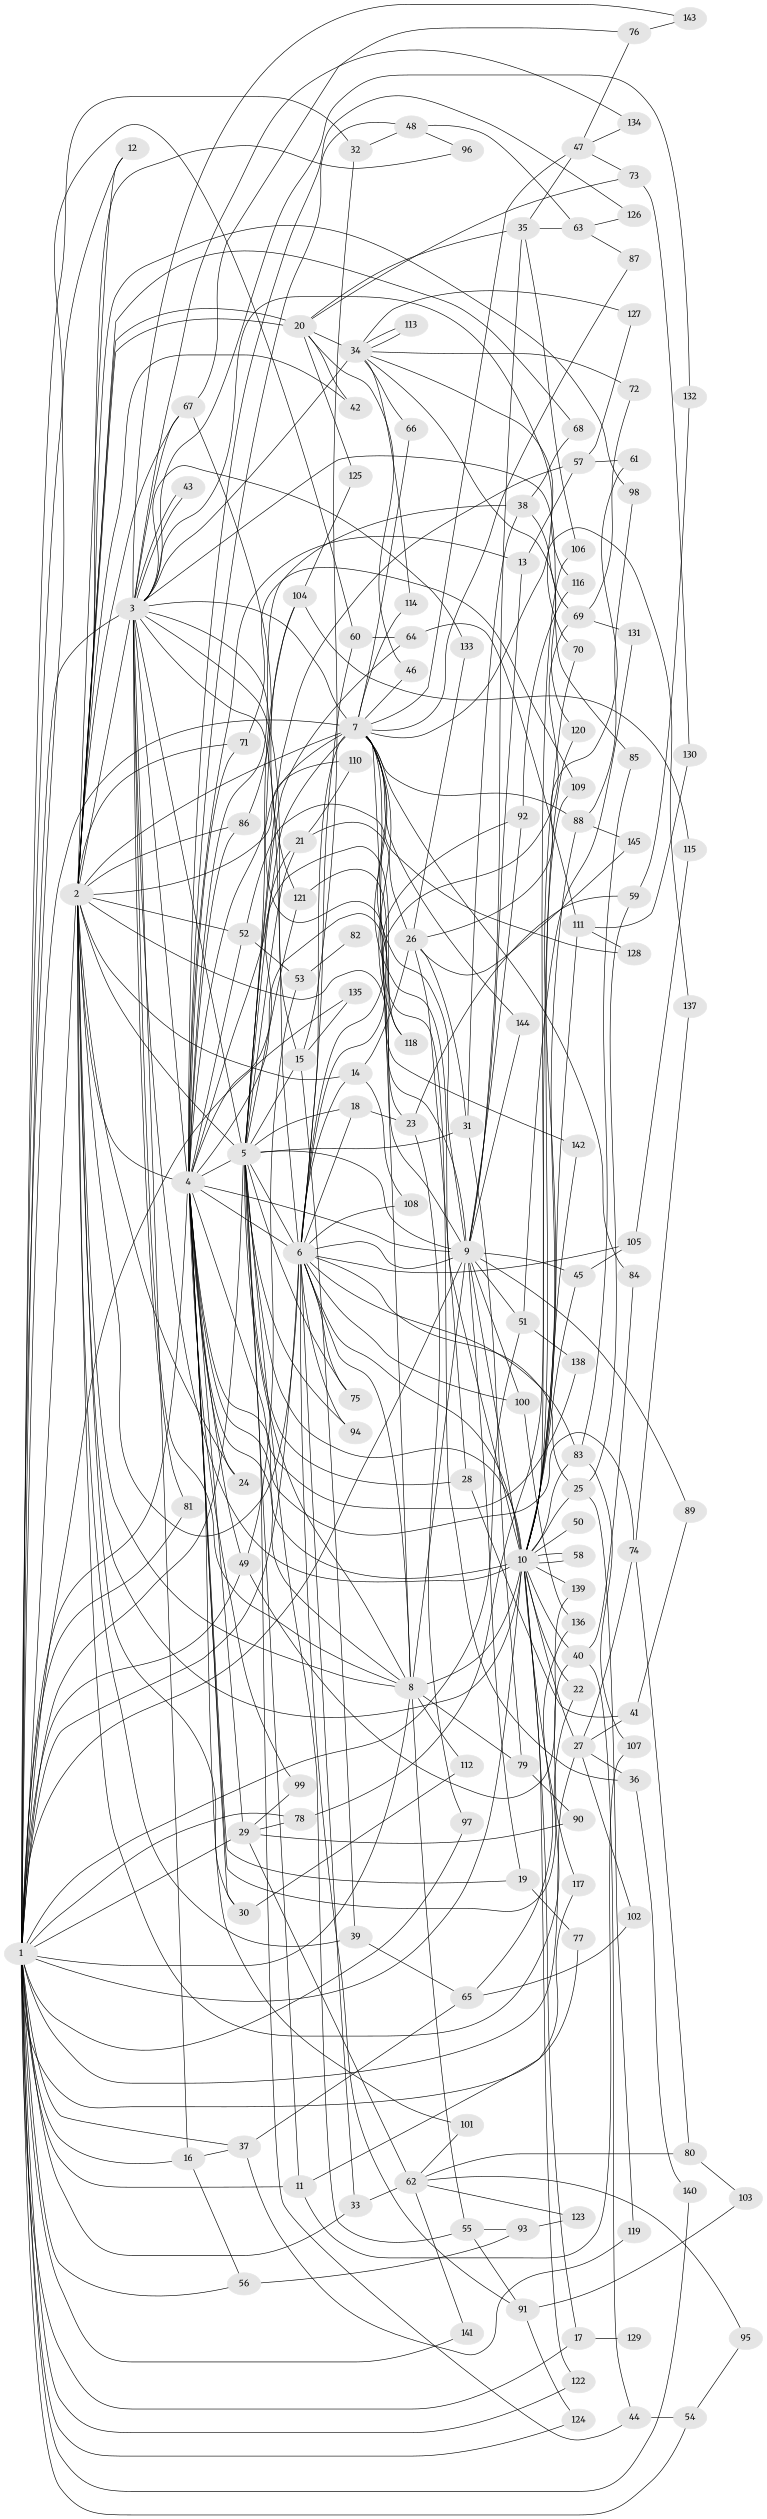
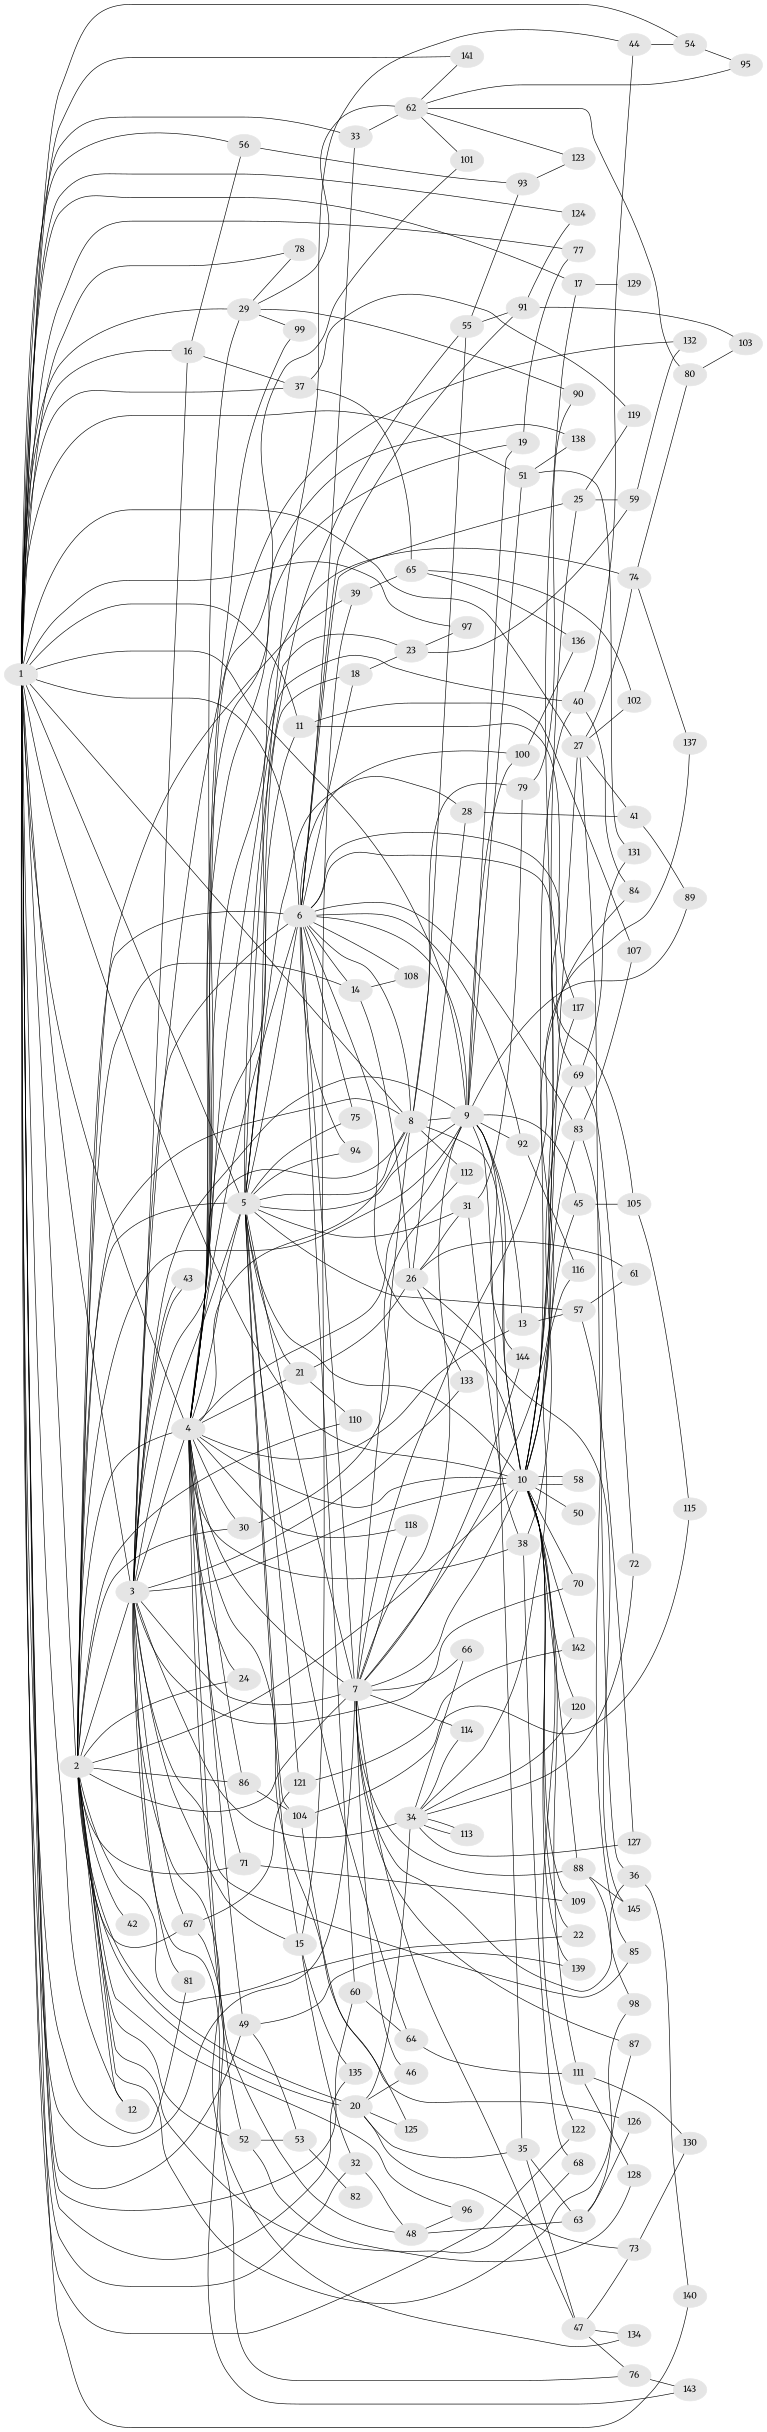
edge "20" -- "42": removed
node "106": removed
